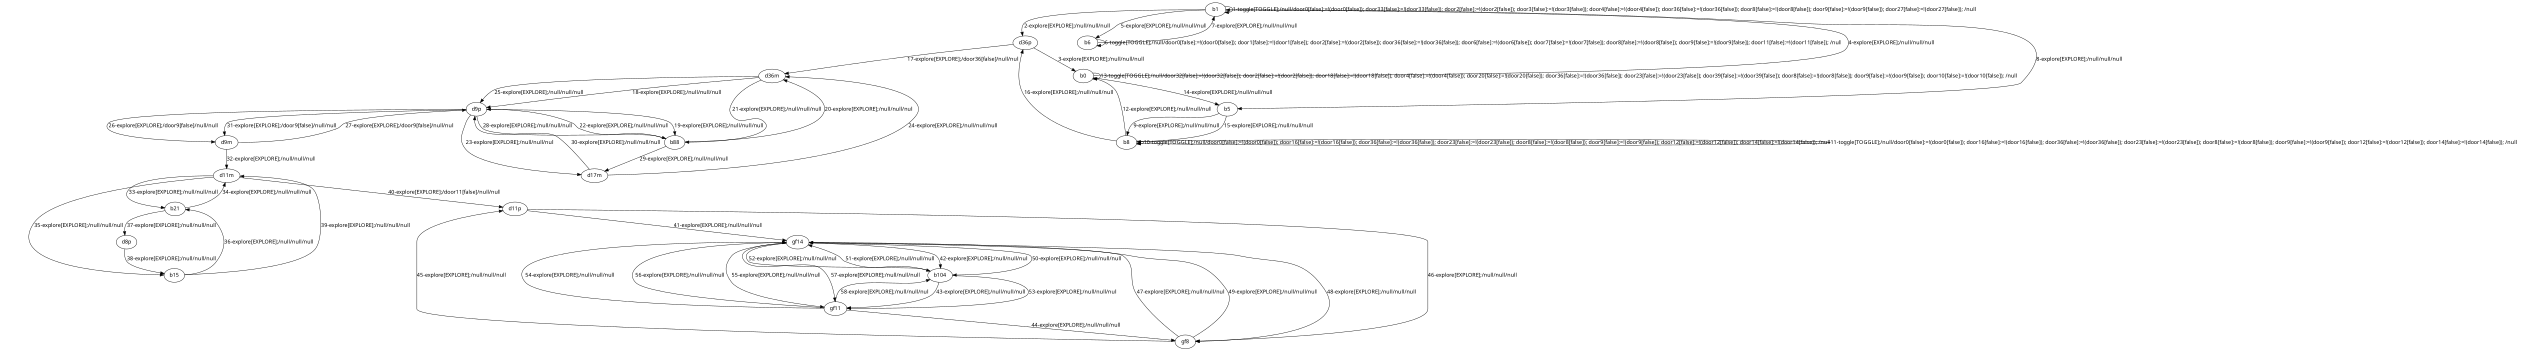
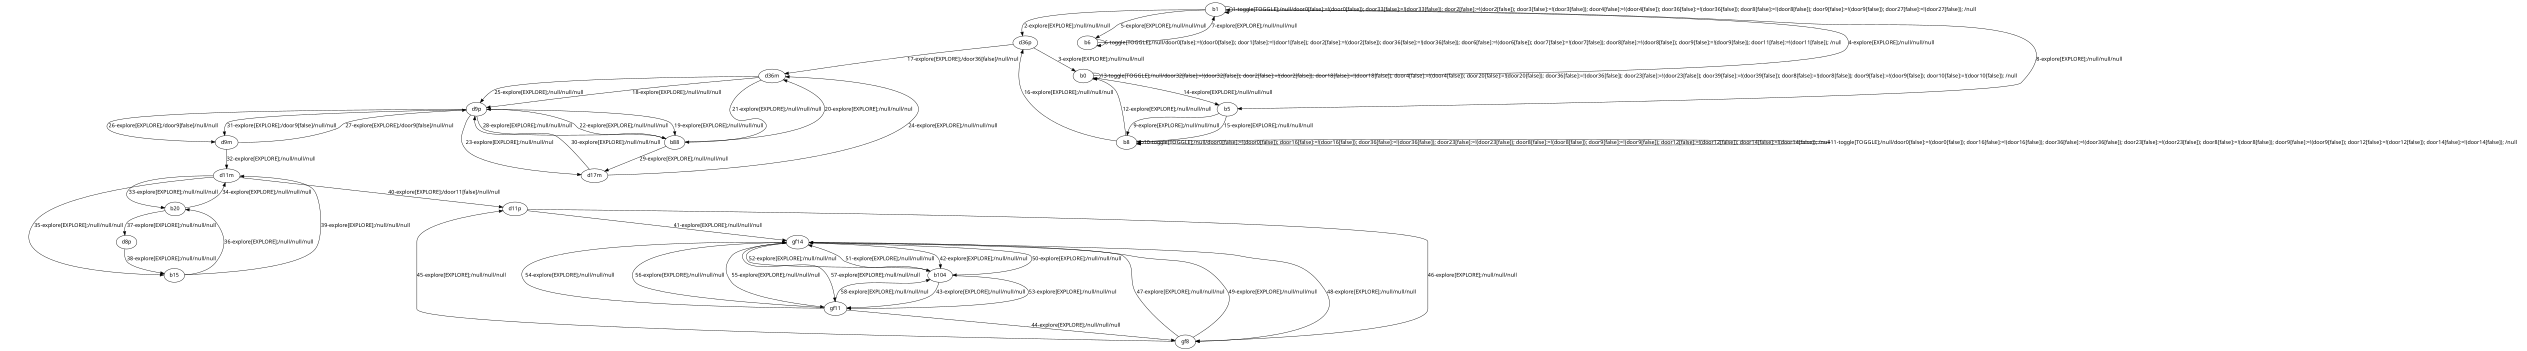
node "b21": label "b21" -> "b20"
